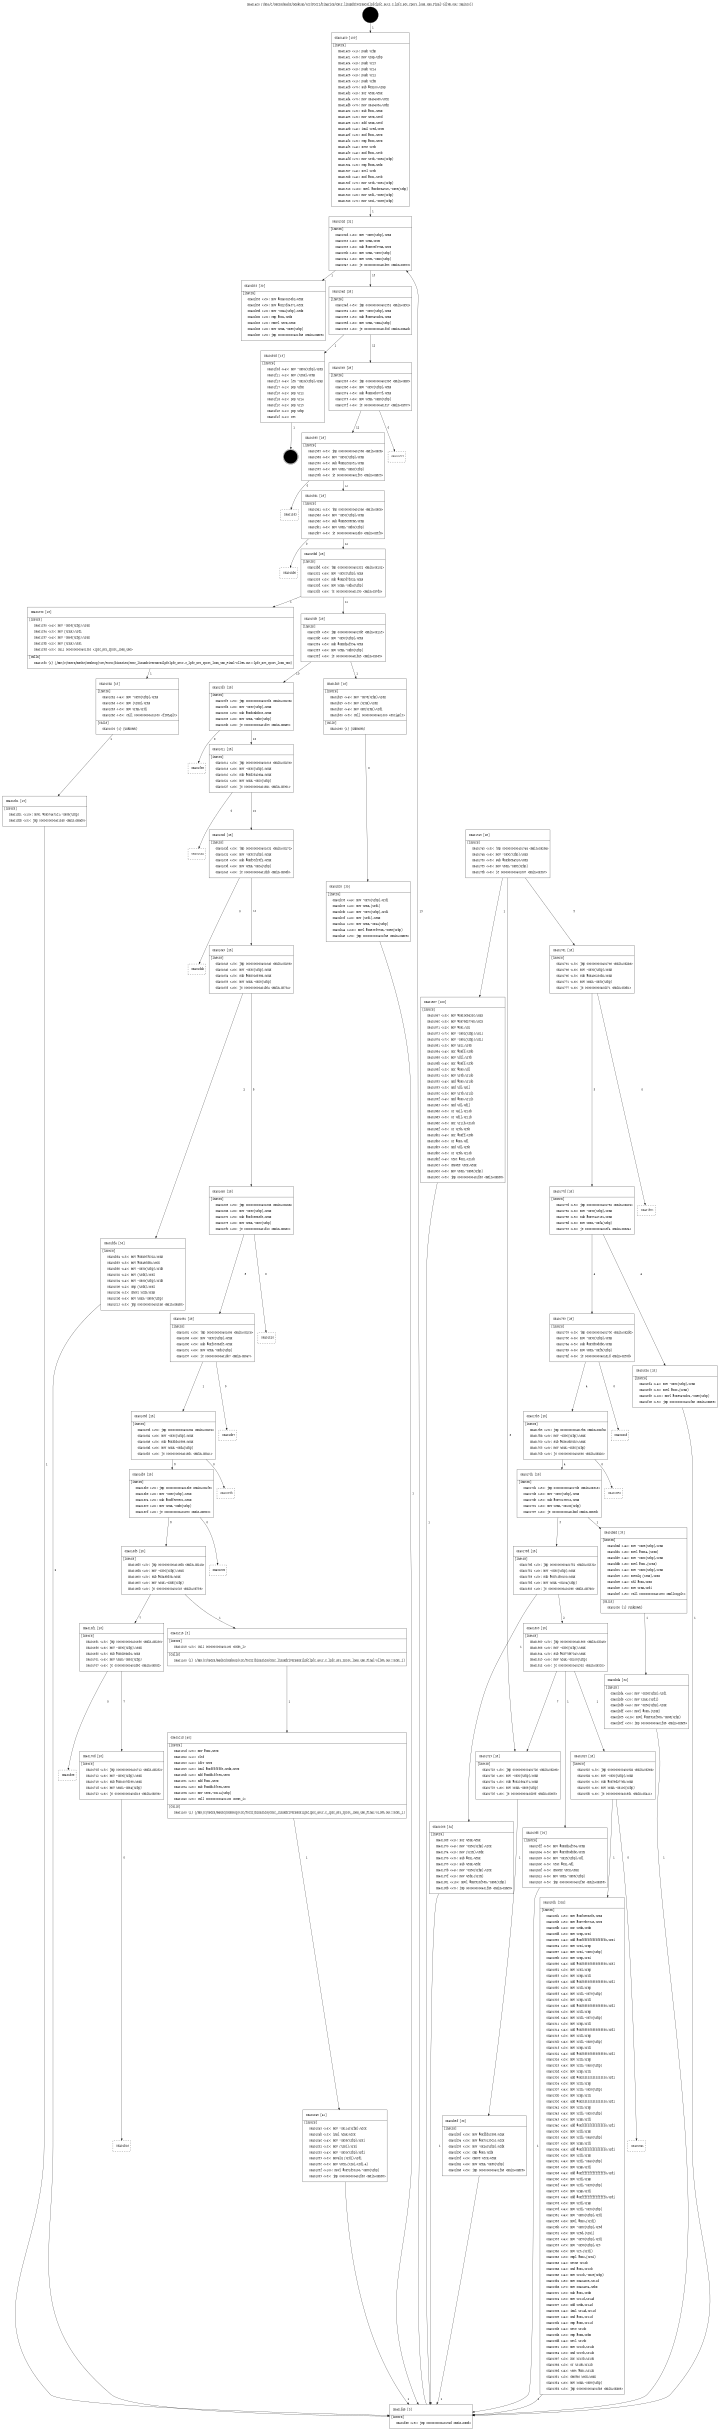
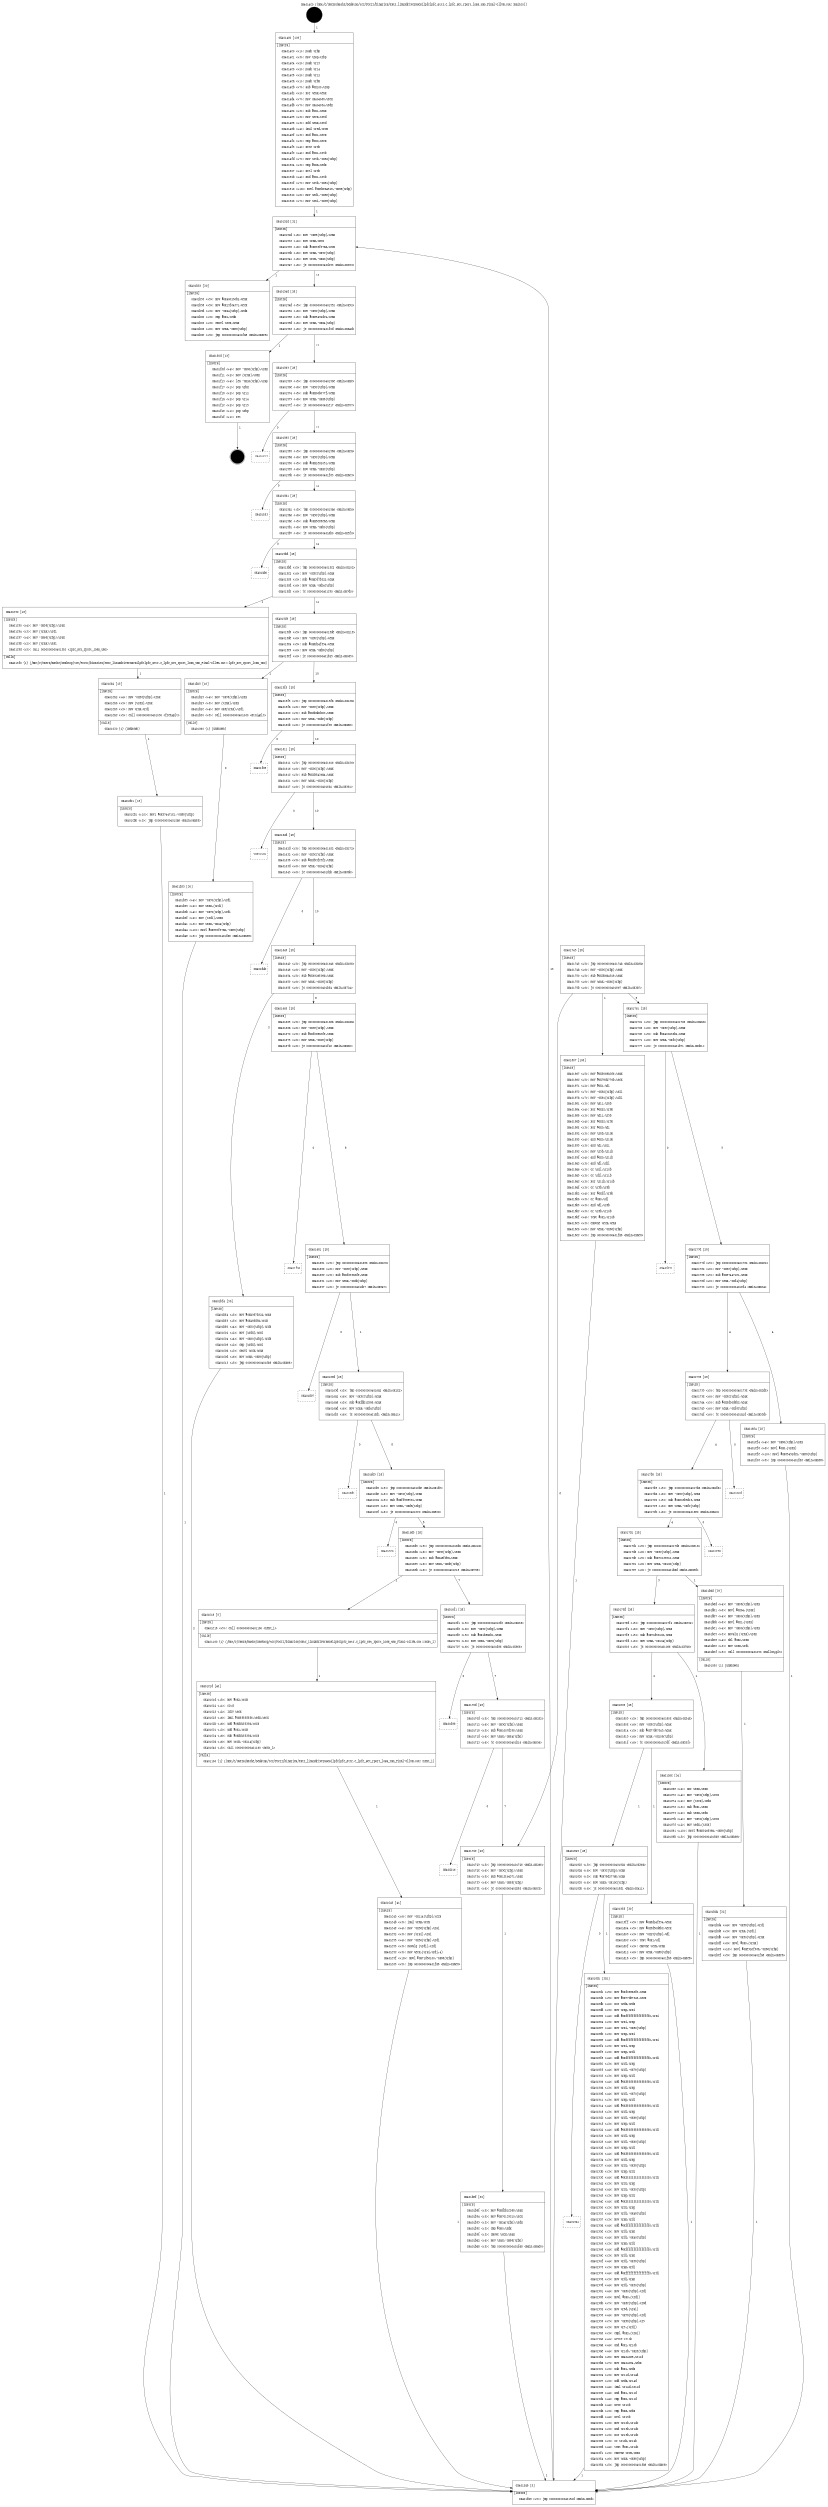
edge "0x401809 [28]" -> "0x401729 [28]": now "0x40170d [28]" -> "0x401729 [28]"
